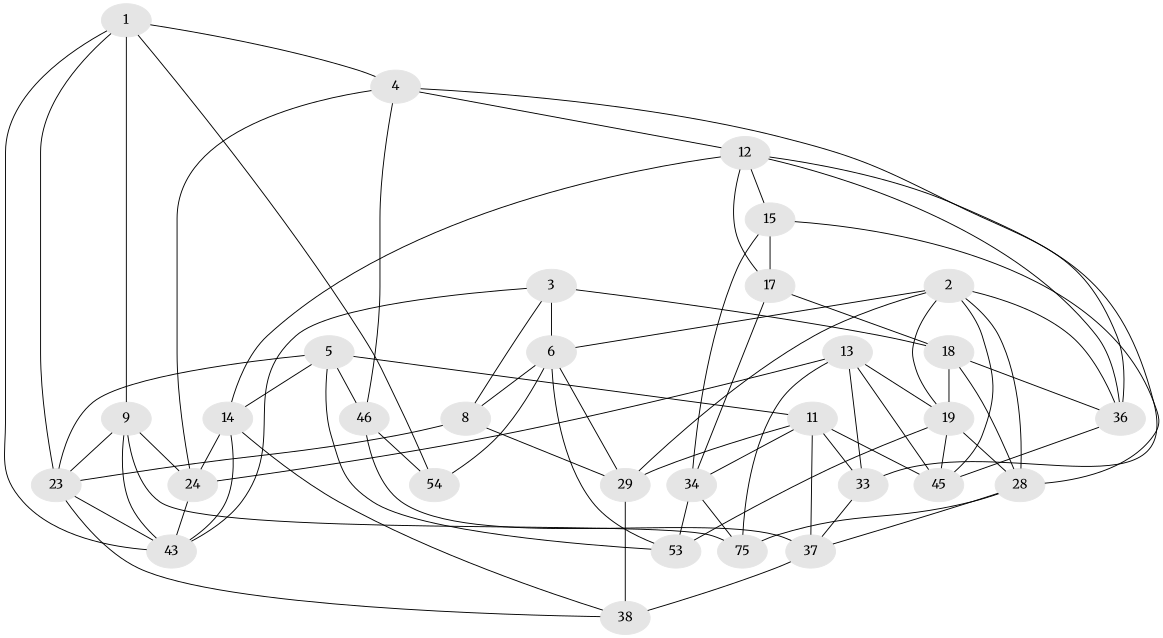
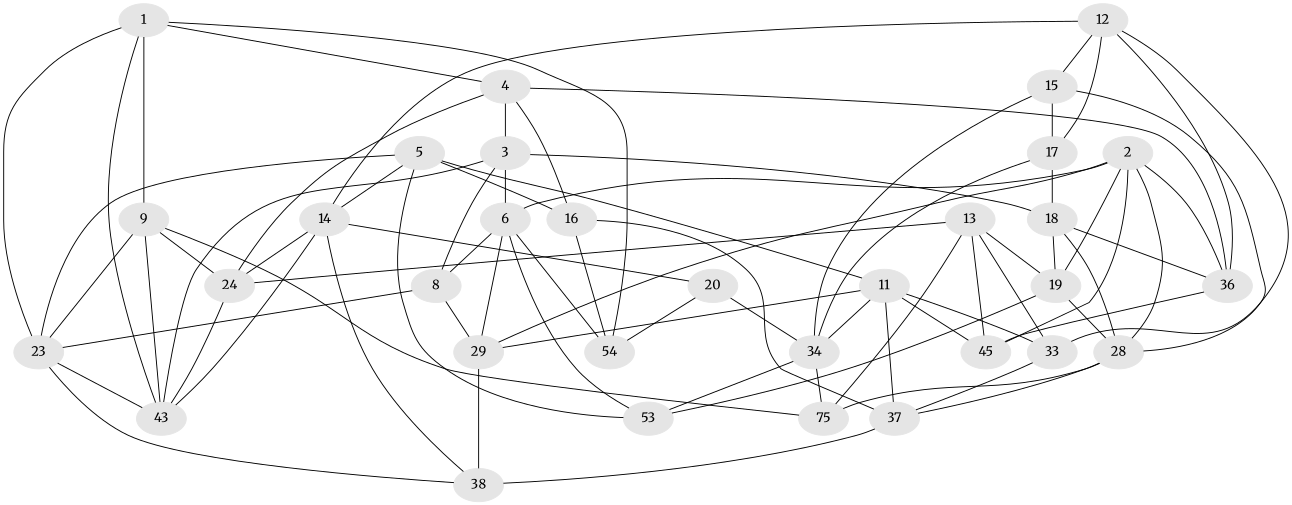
edge "4" -- "12": now "4" -- "3"
node "20": added
node "46": label "46" -> "16"
edge "19" -- "45": removed
